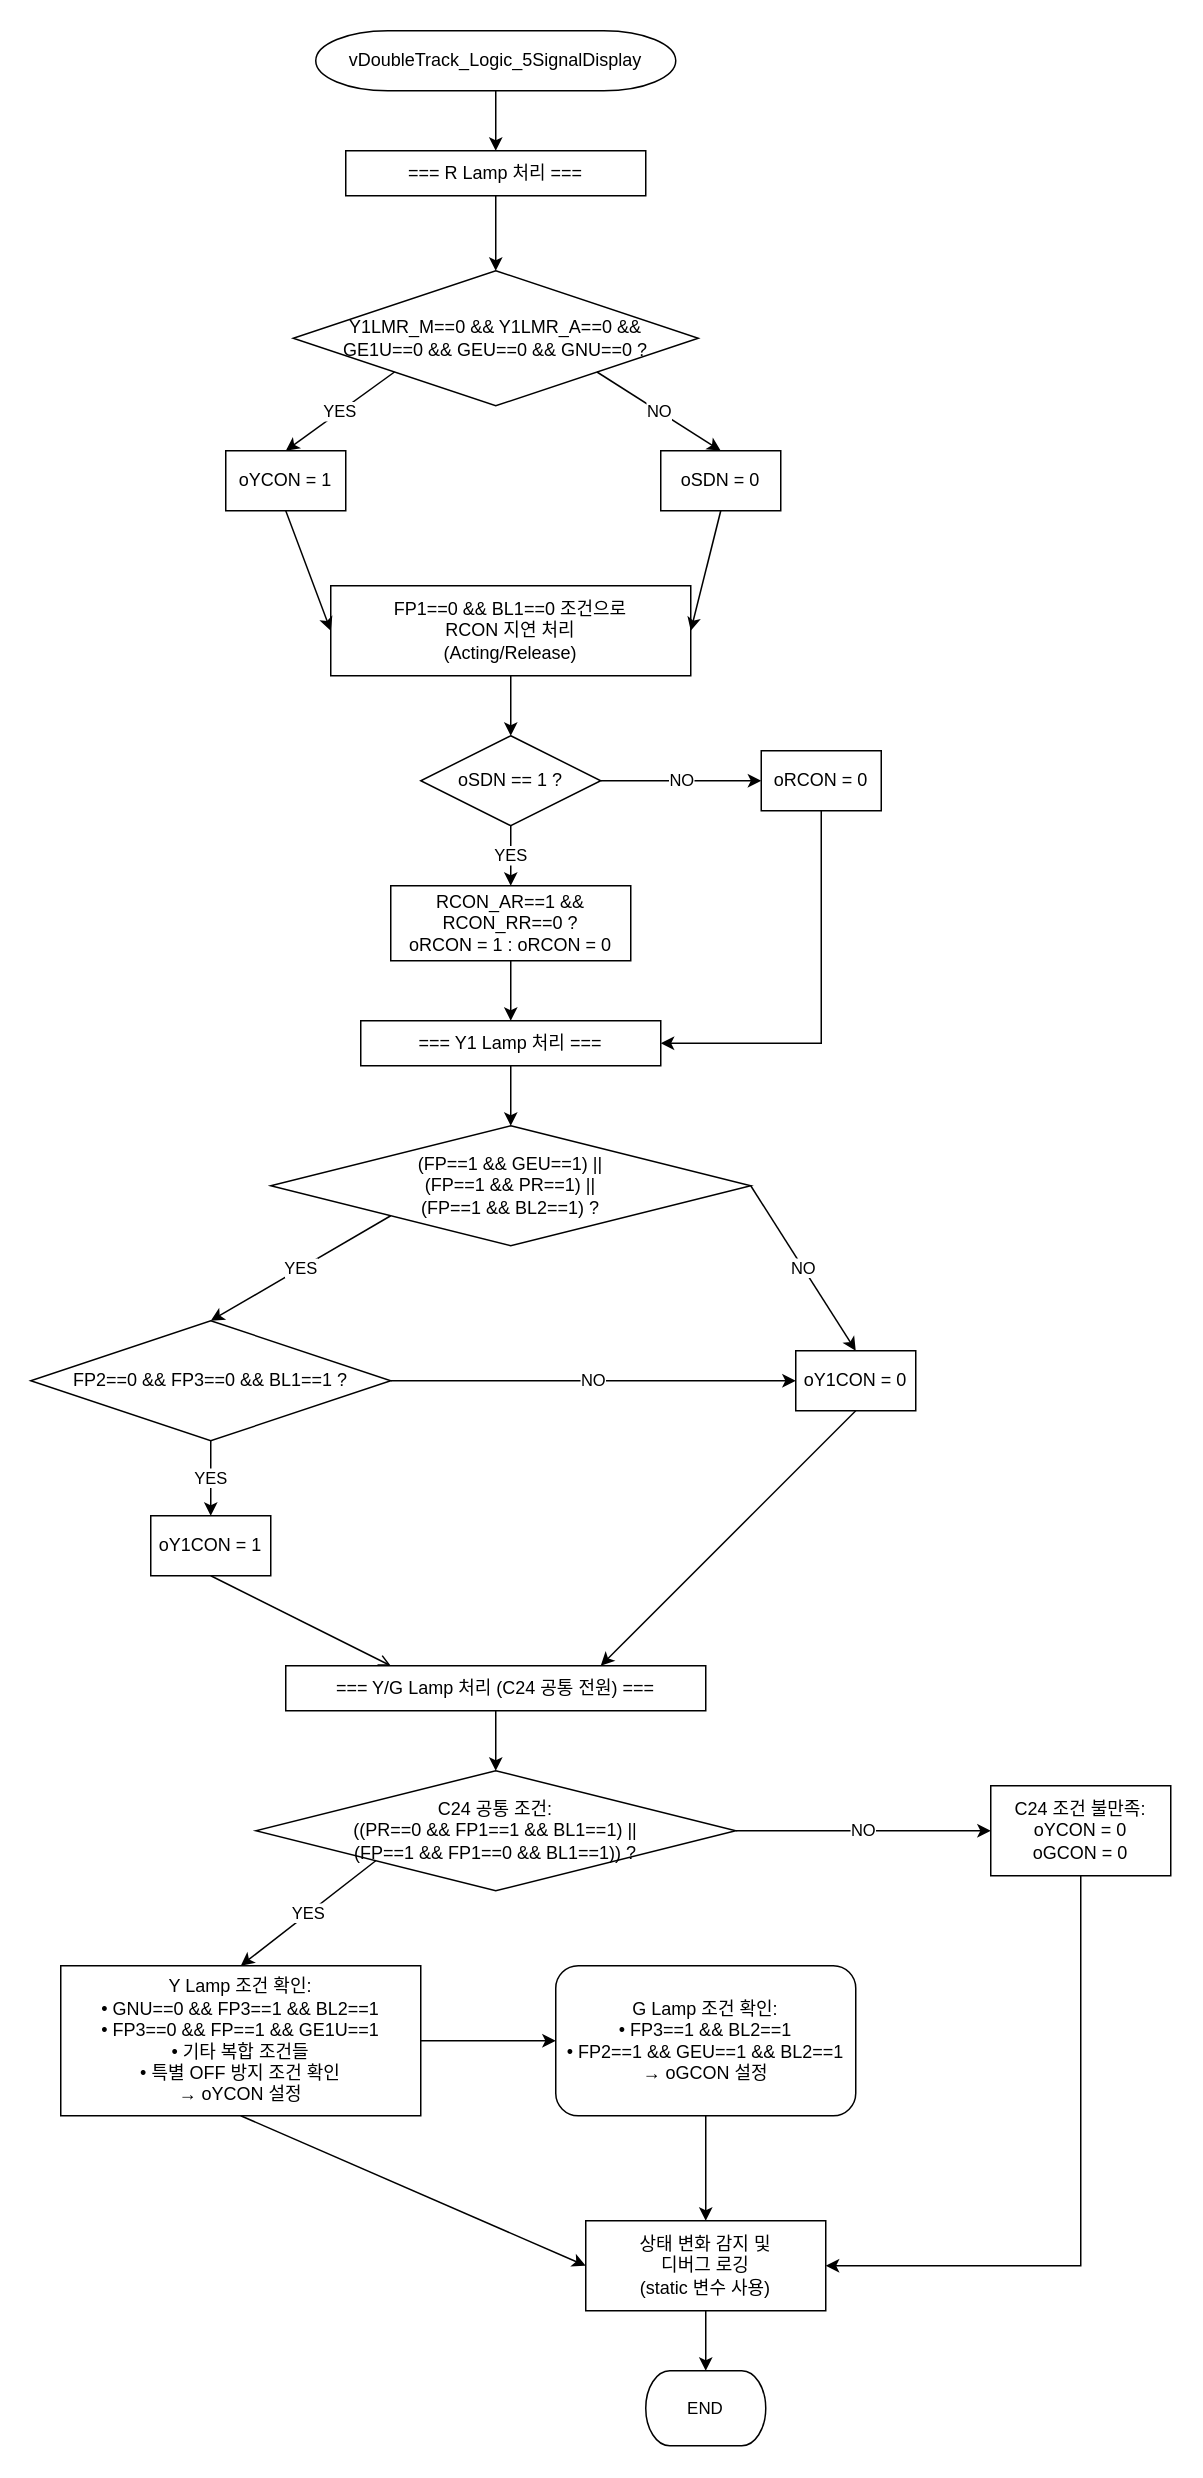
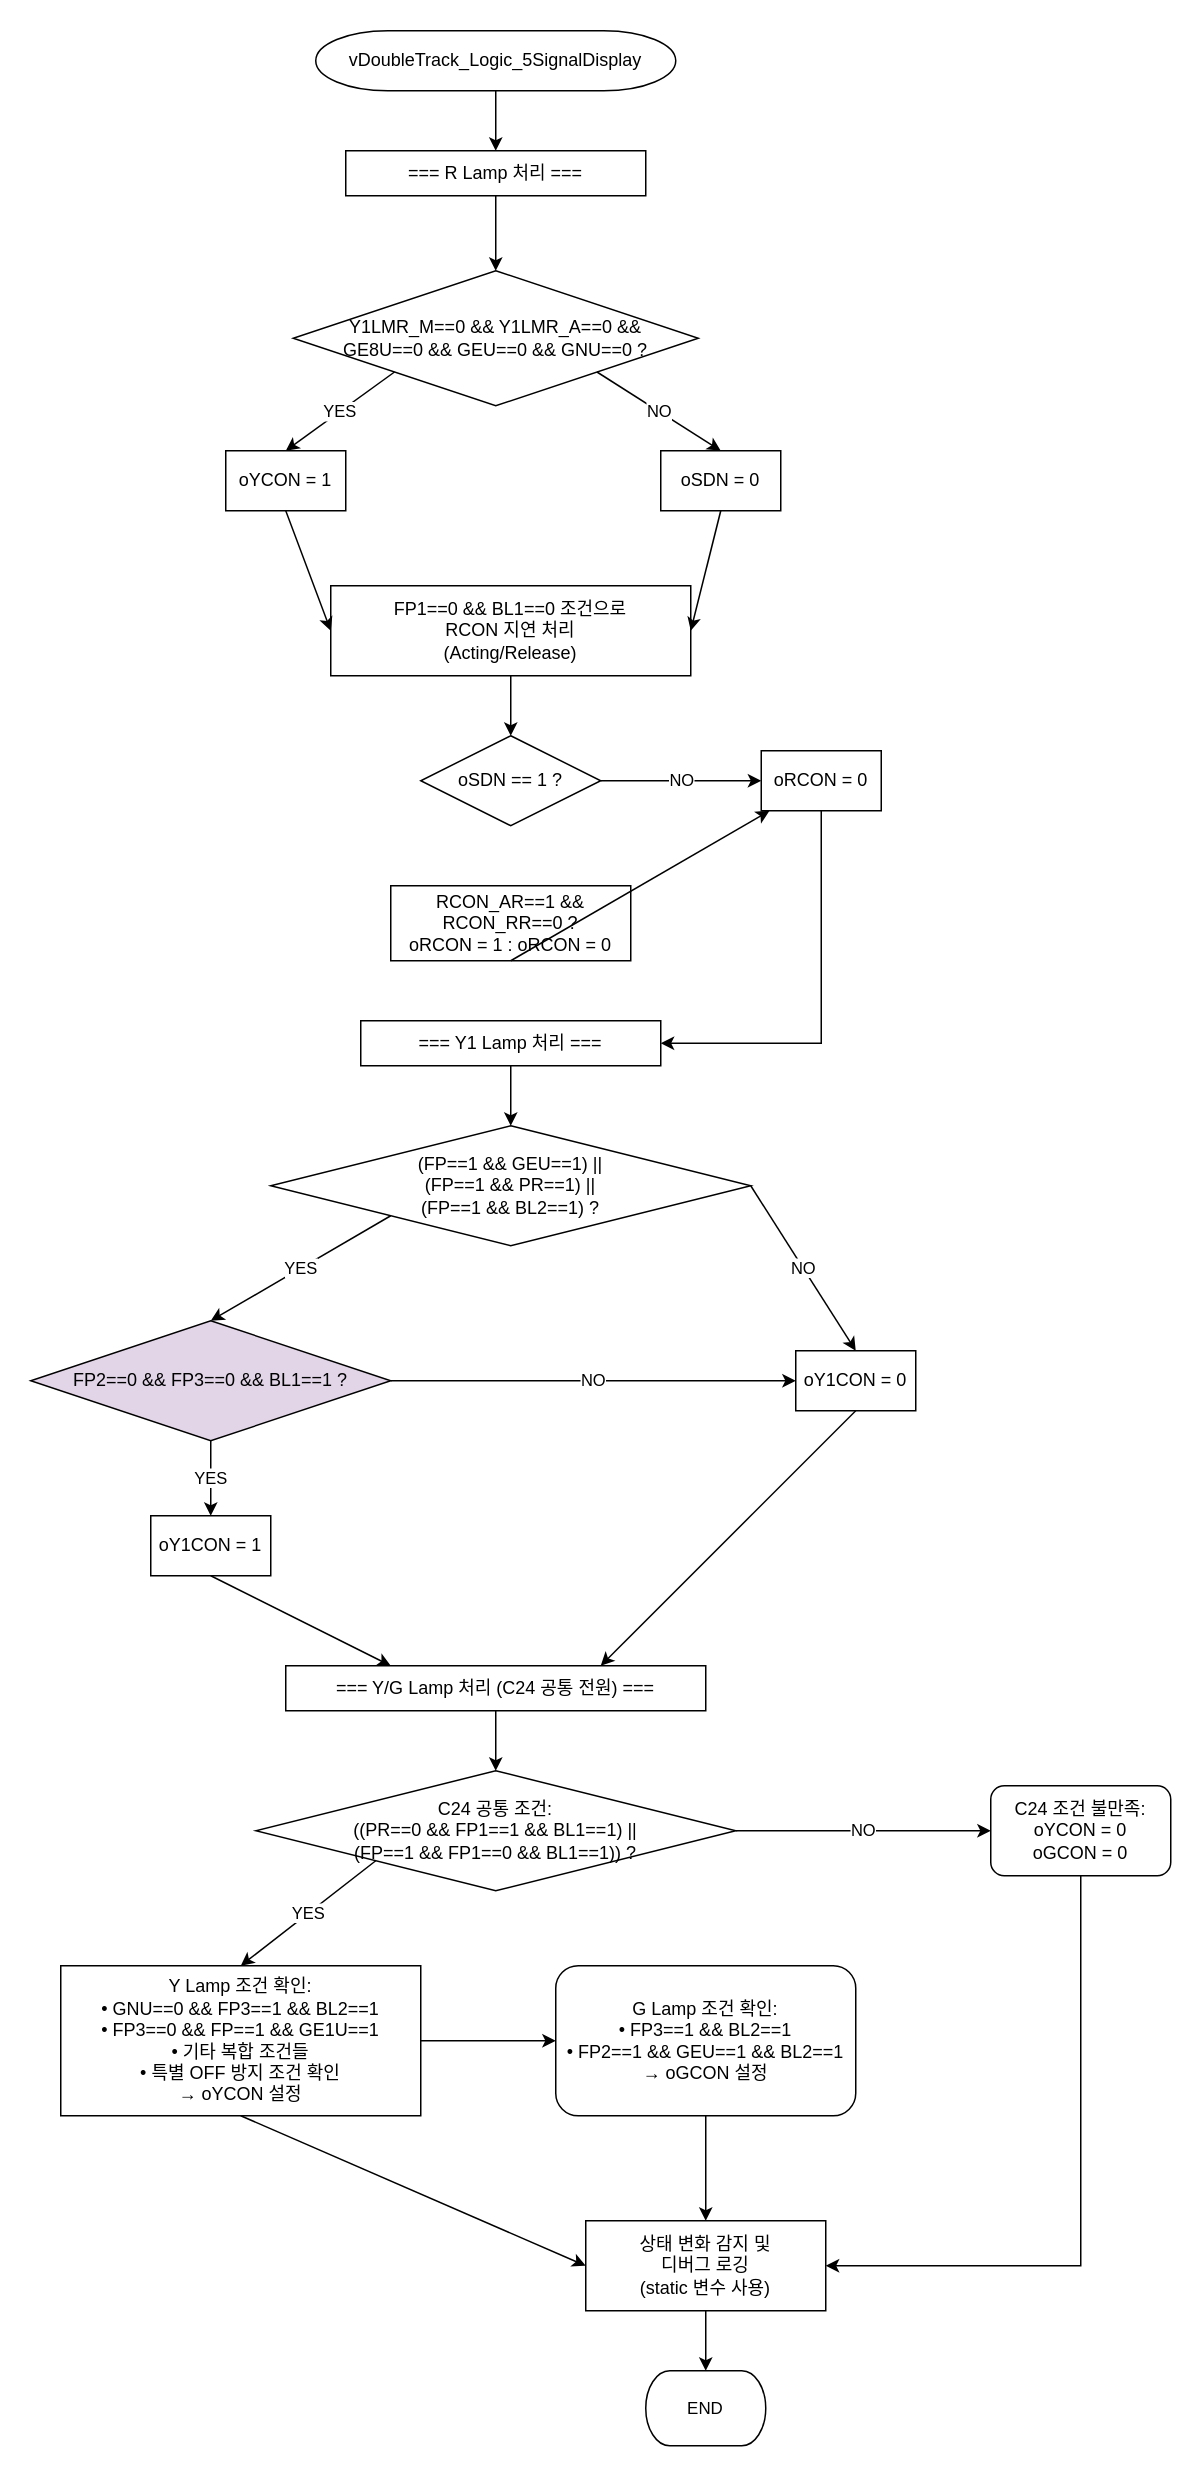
node "Y1LMR_M==0 && Y1LMR_A==0 && GE1U==0 && GEU==0 && GNU==0 ?": label "Y1LMR_M==0 && Y1LMR_A==0 && GE1U==0 && GEU==0 && GNU==0 ?" -> "Y1LMR_M==0 && Y1LMR_A==0 && GE8U==0 && GEU==0 && GNU==0 ?"
edge "oSDN == 1 ?" -> "RCON_AR==1 && RCON_RR==0 ? oRCON = 1 : oRCON = 0": removed, label "YES"
edge "RCON_AR==1 && RCON_RR==0 ? oRCON = 1 : oRCON = 0" -> "=== Y1 Lamp 처리 ===": now "RCON_AR==1 && RCON_RR==0 ? oRCON = 1 : oRCON = 0" -> "oRCON = 0"
node "FP2==0 && FP3==0 && BL1==1 ?": fillcolor #ffffff -> #e1d5e7
edge "oY1CON = 1" -> "=== Y/G Lamp 처리 (C24 공통 전원) ===": arrowhead open -> classic
node "C24 조건 불만족: oYCON = 0 oGCON = 0": shape rectangle -> rounded rectangle
